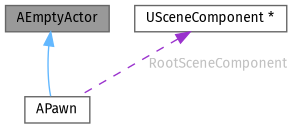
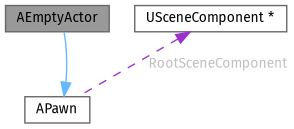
edge "APawn" -> "AEmptyActor": reversed
